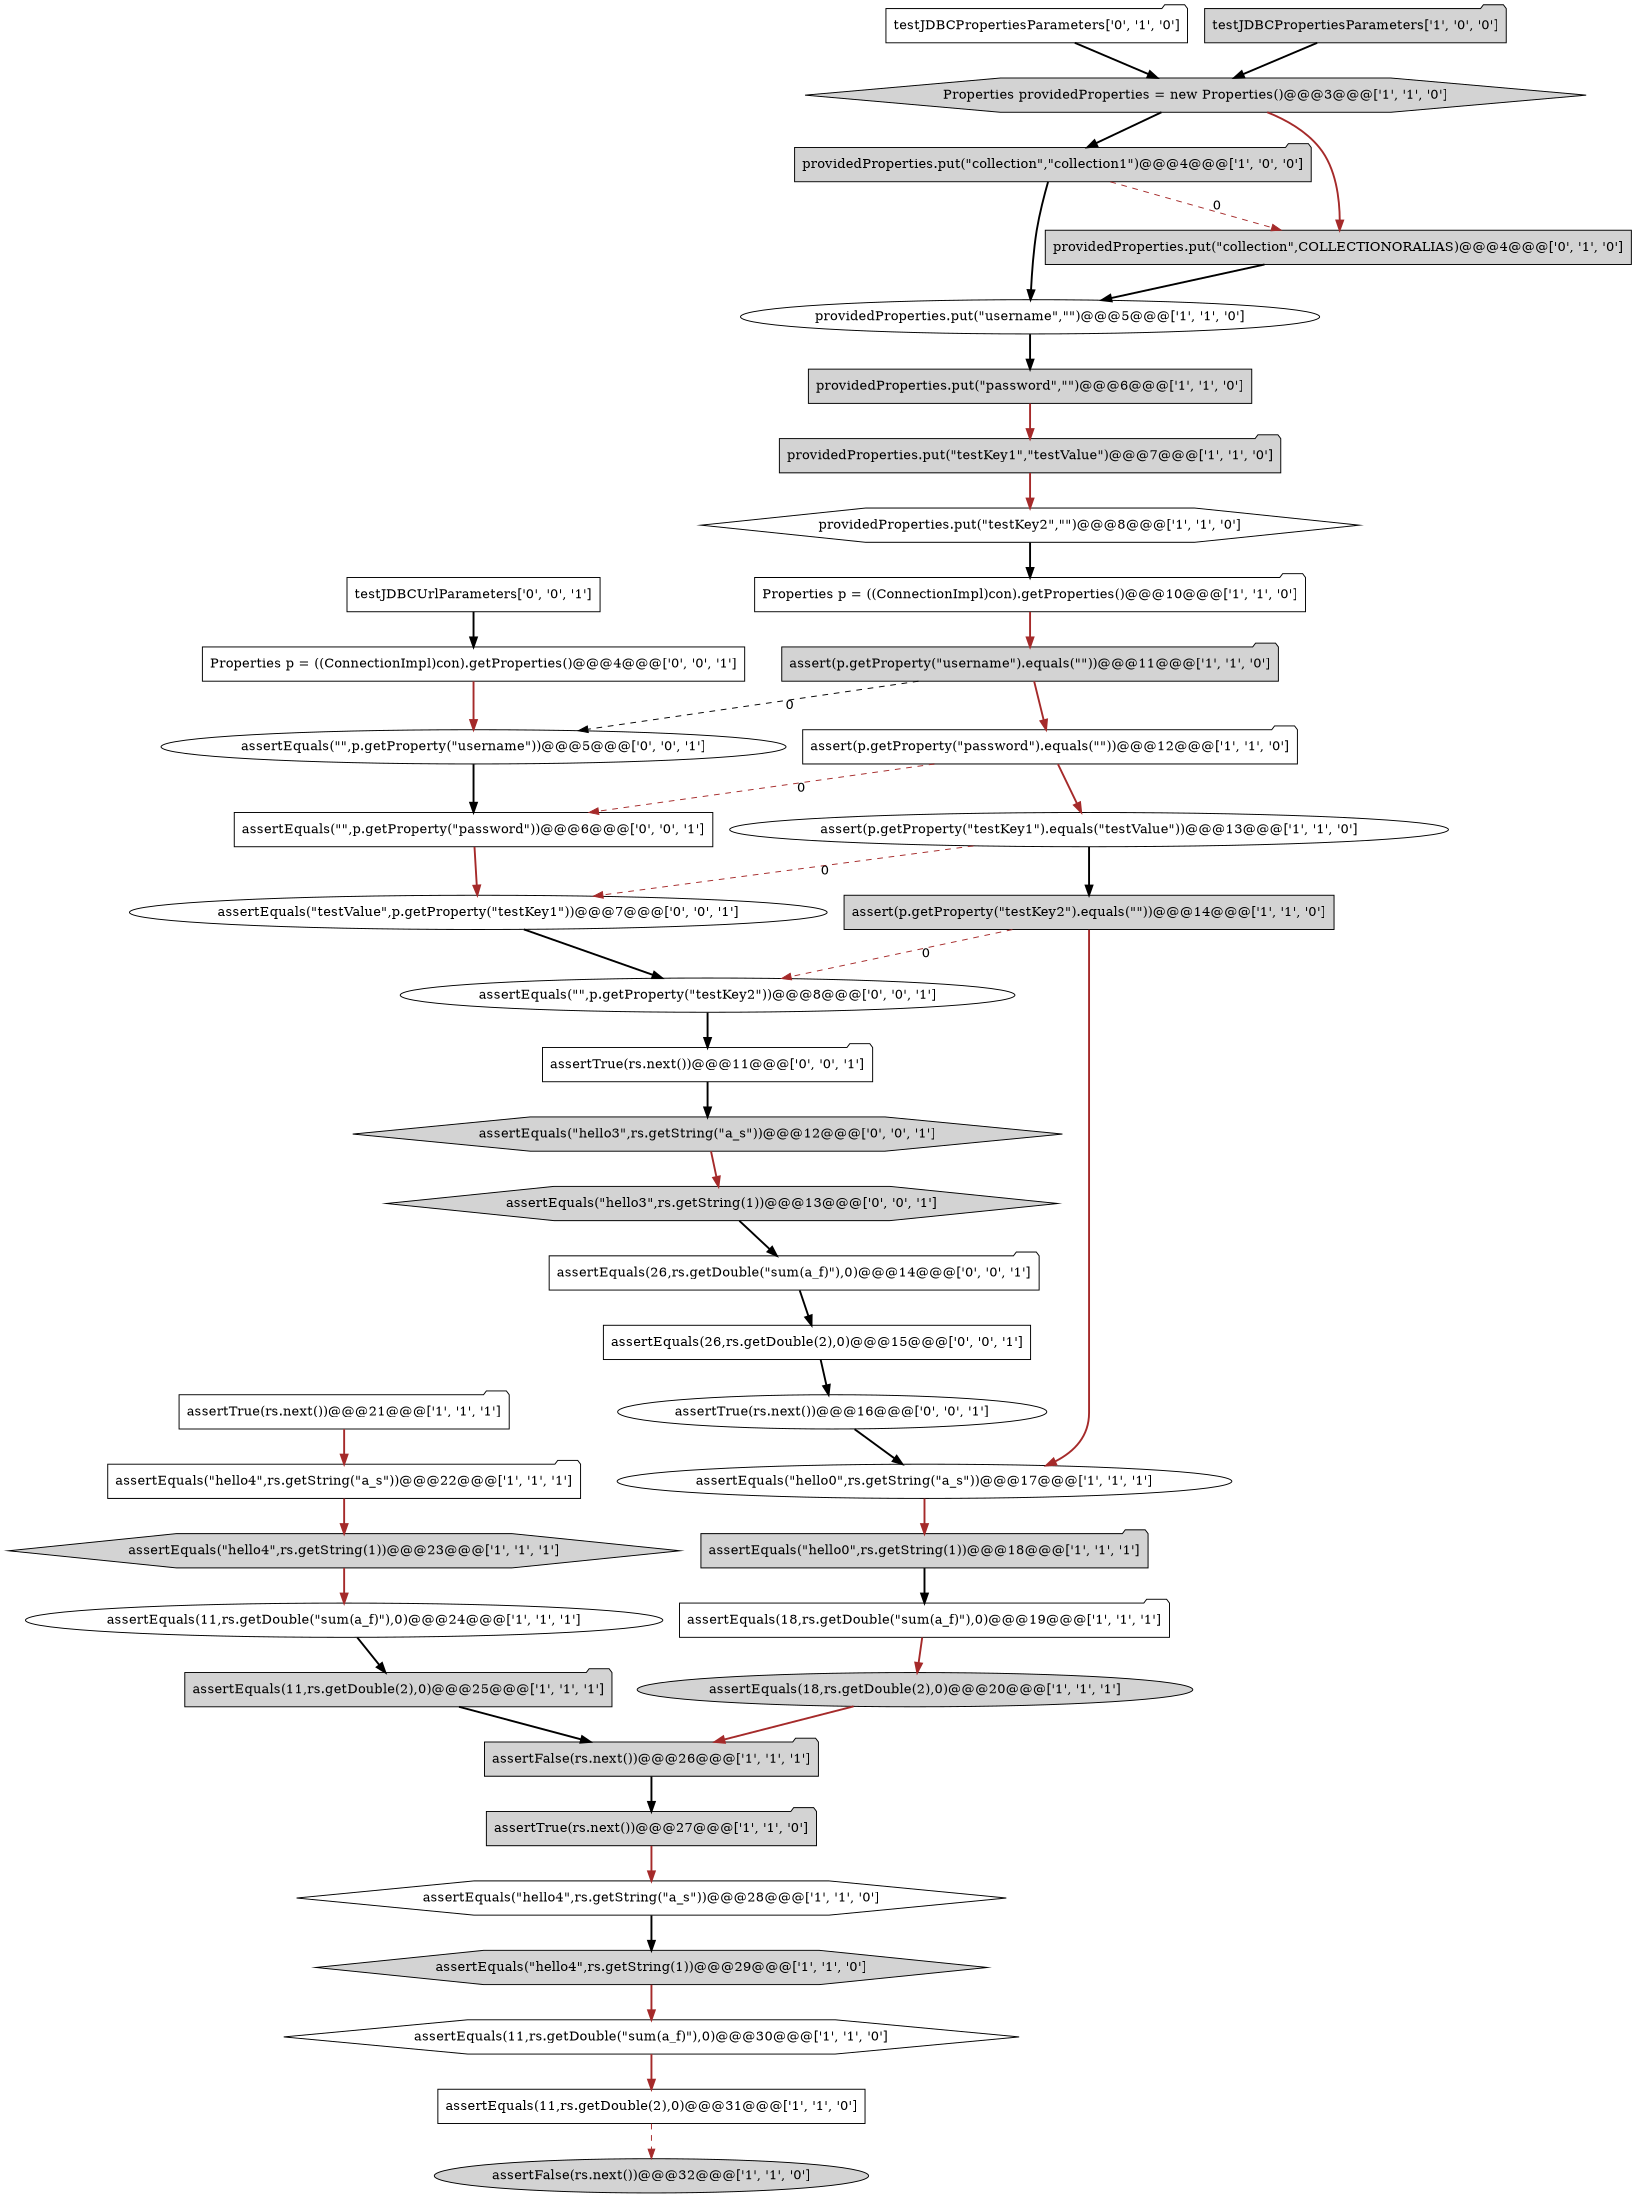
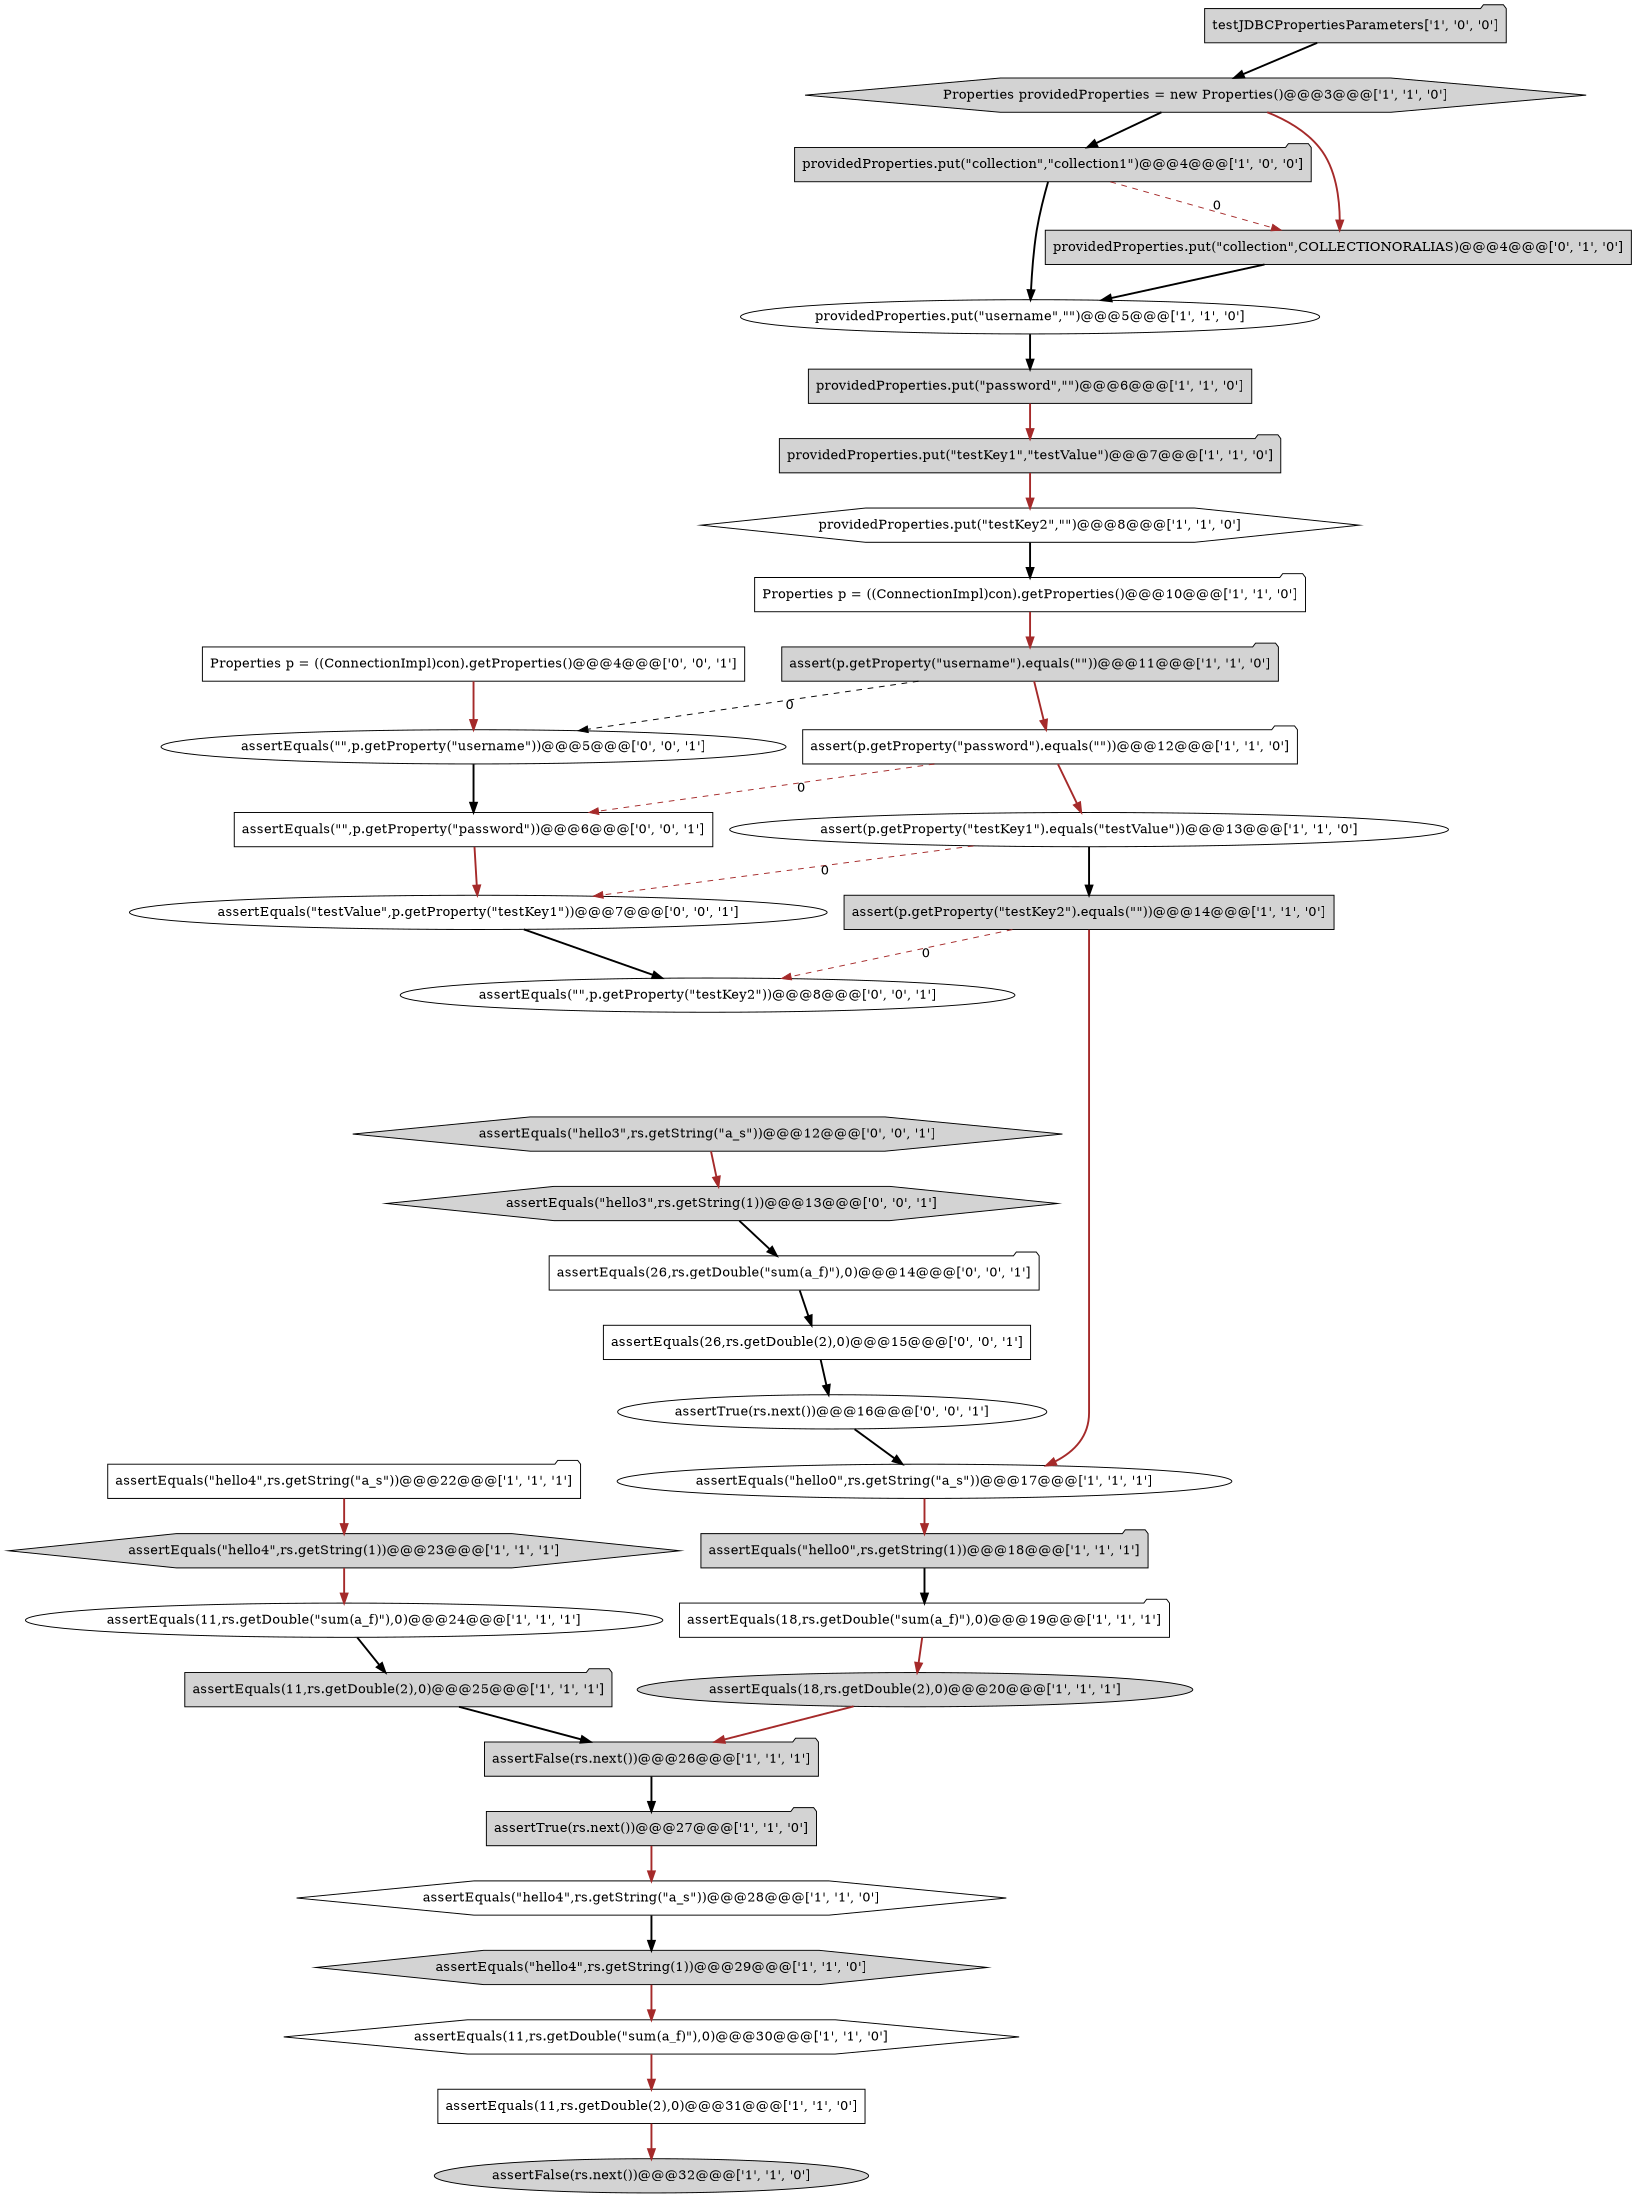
node "testJDBCPropertiesParameters['0', '1', '0']": removed
node "testJDBCUrlParameters['0', '0', '1']": removed
node "assertTrue(rs.next())@@@11@@@['0', '0', '1']": removed
node "assertTrue(rs.next())@@@21@@@['1', '1', '1']": removed
edge "assertEquals(11,rs.getDouble(2),0)@@@31@@@['1', '1', '0']" -> "assertFalse(rs.next())@@@32@@@['1', '1', '0']": style dashed -> bold
